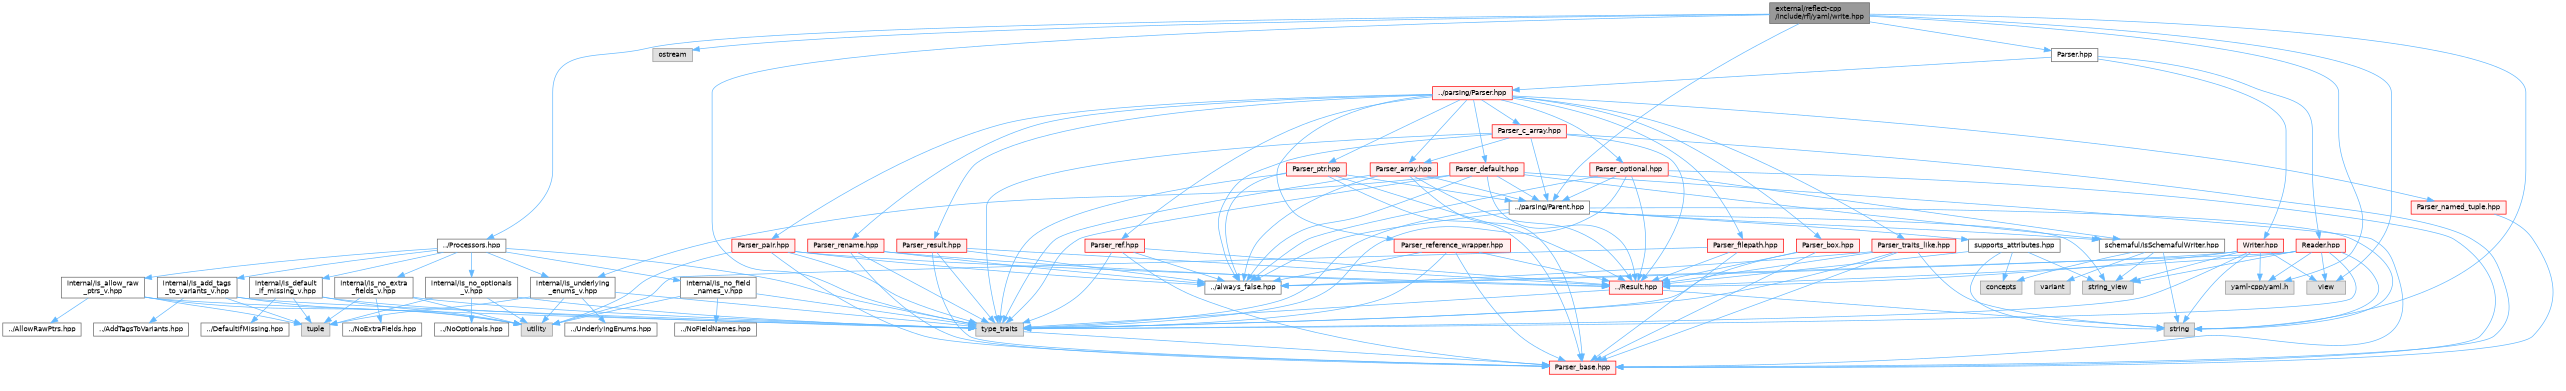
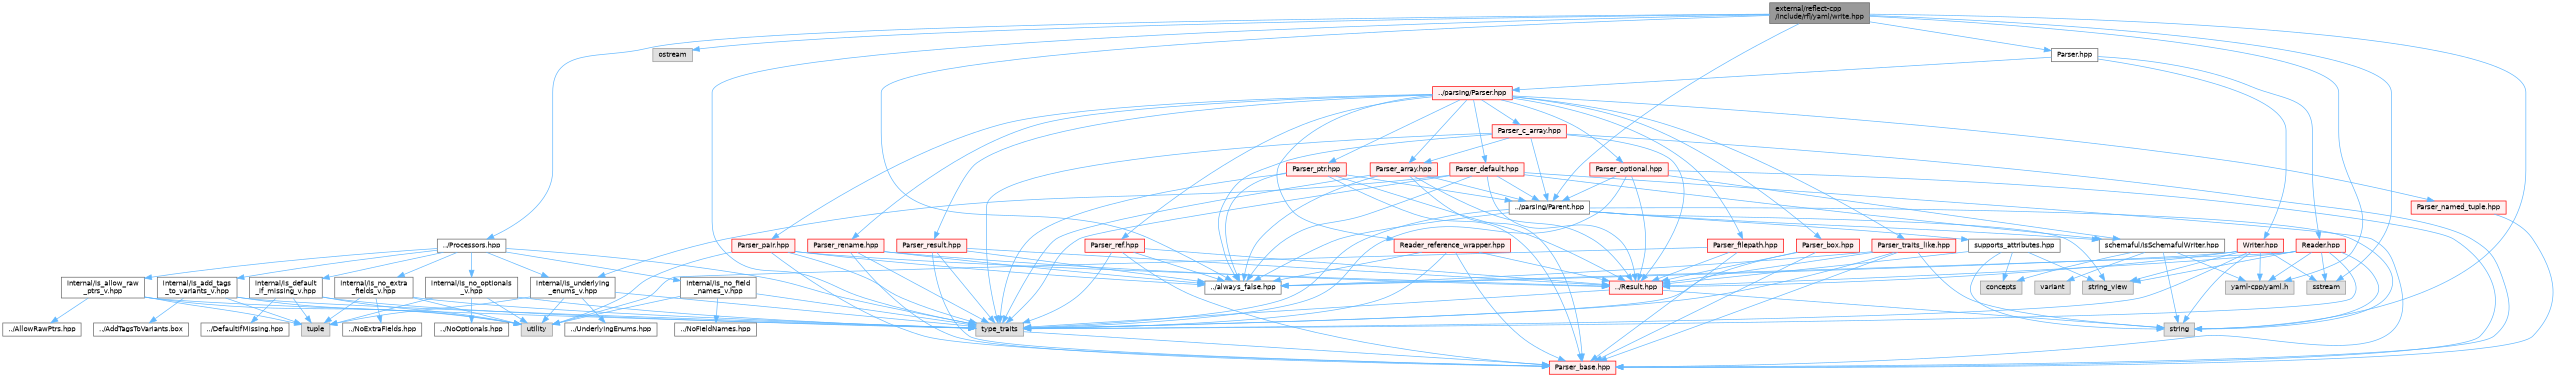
edge "Parser_optional.hpp" -> "../always_false.hpp": now "external/reflect-cpp /include/rfl/yaml/write.hpp" -> "../always_false.hpp"
node "Parser_reference_wrapper.hpp": label "Parser_reference_wrapper.hpp" -> "Reader_reference_wrapper.hpp"
edge "schemaful/IsSchemafulWriter.hpp" -> "string_view": now "schemaful/IsSchemafulWriter.hpp" -> "yaml-cpp/yaml.h"
node "view": label "view" -> "sstream"
node "../AddTagsToVariants.hpp": label "../AddTagsToVariants.hpp" -> "../AddTagsToVariants.box"
